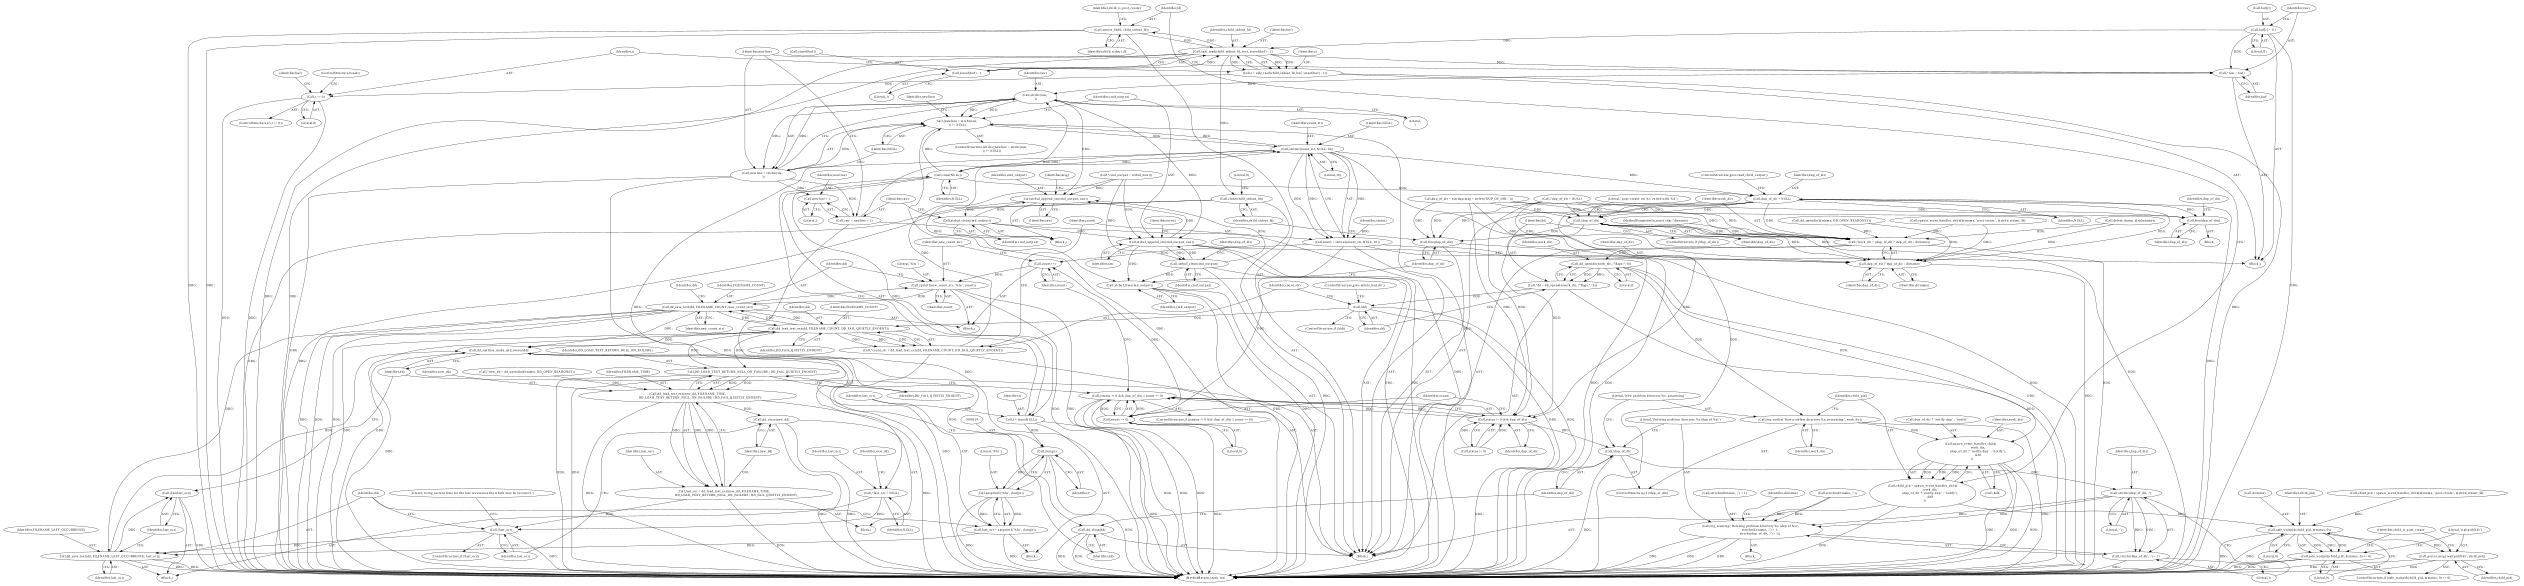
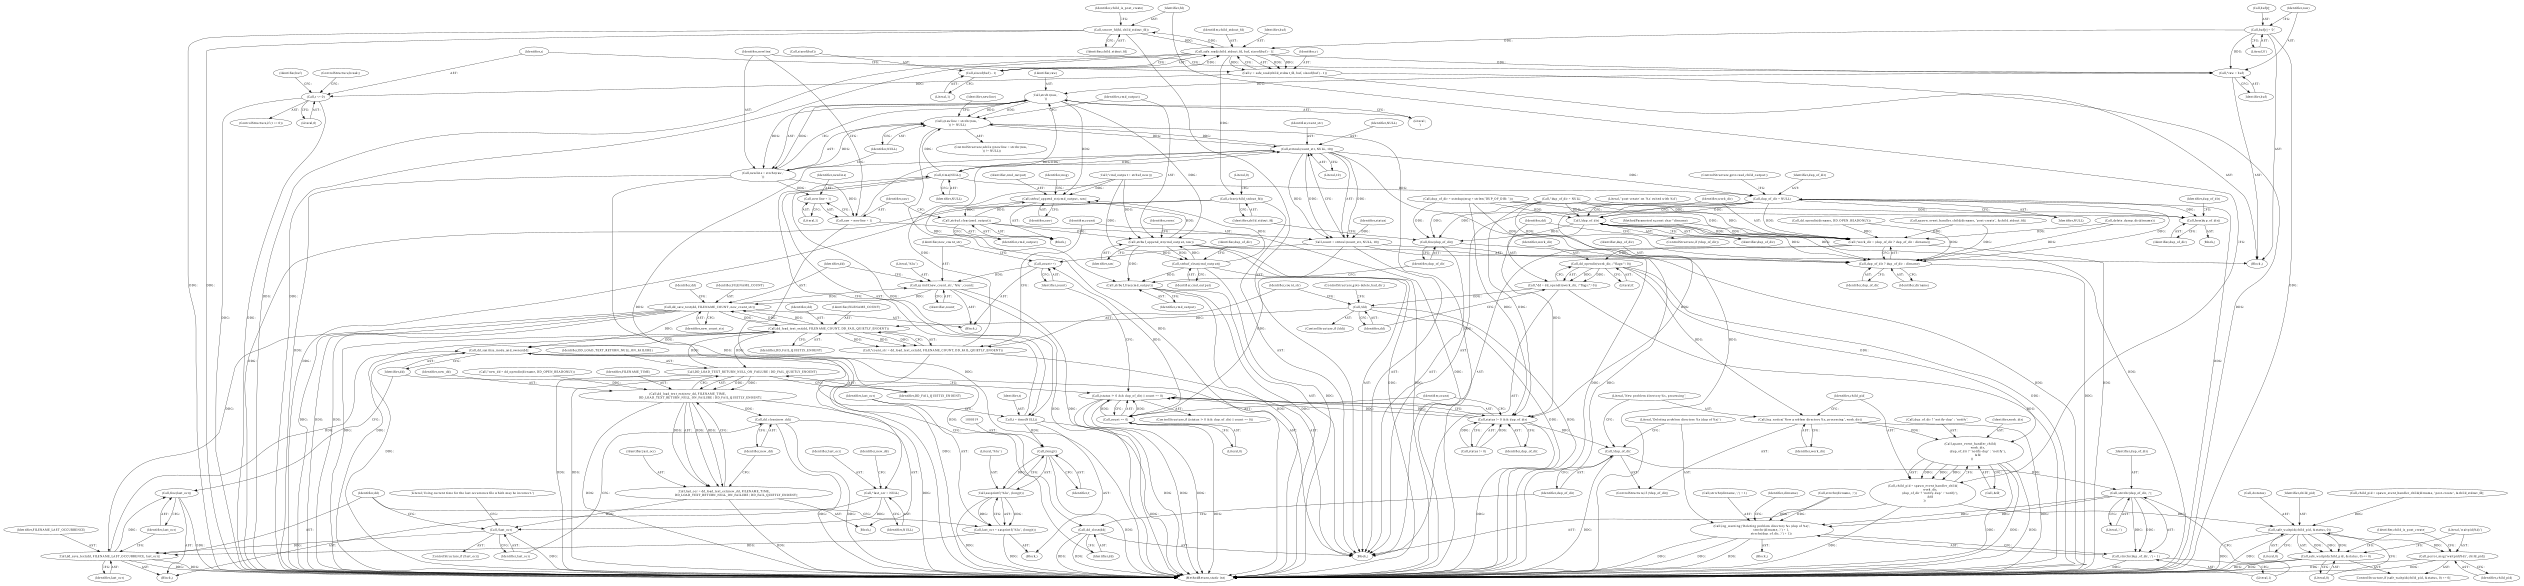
node "(Call,safe_read(child_stdout_fd, text, sizeof(buf) - 1))": label "(Call,safe_read(child_stdout_fd, text, sizeof(buf) - 1))" -> "(Call,safe_read(child_stdout_fd, buf, sizeof(buf) - 1))"
edge "(Call,!dd)" -> "(ControlStructure,if (!dd))": label "CFG: " -> "AST: "
